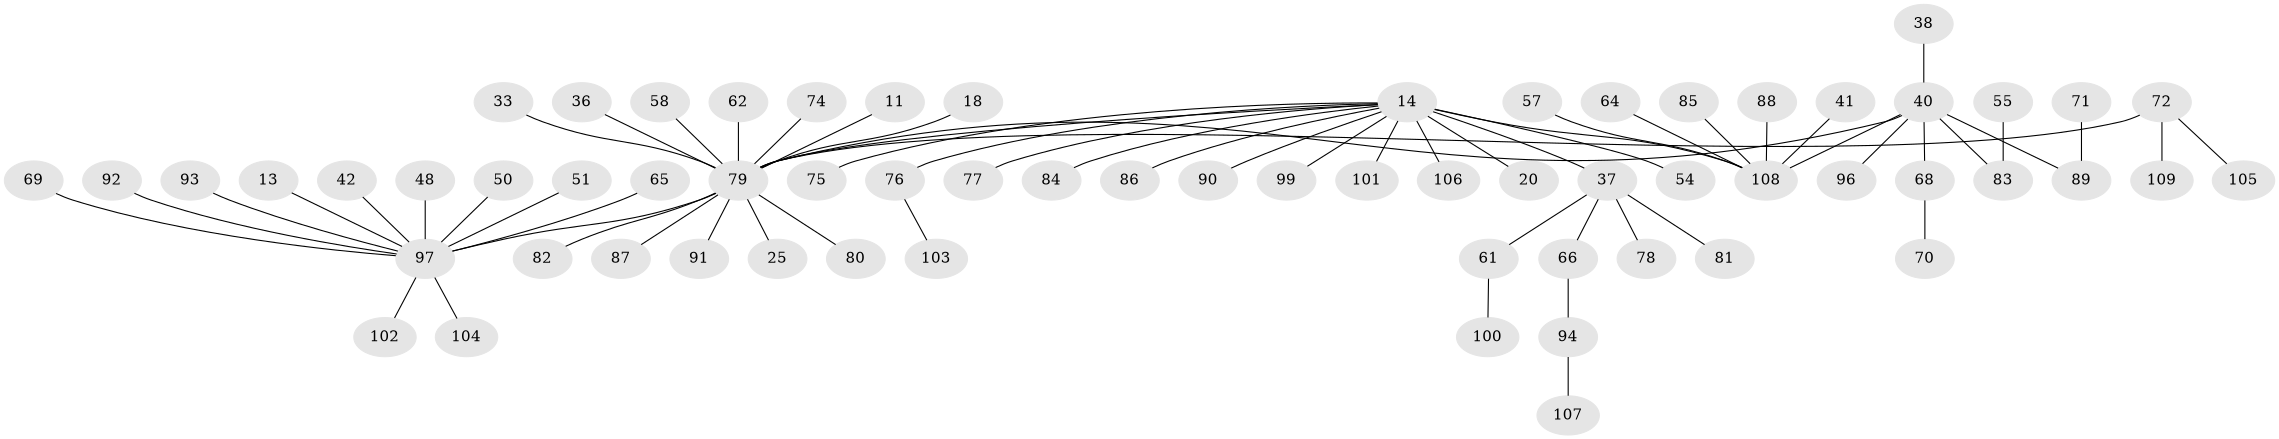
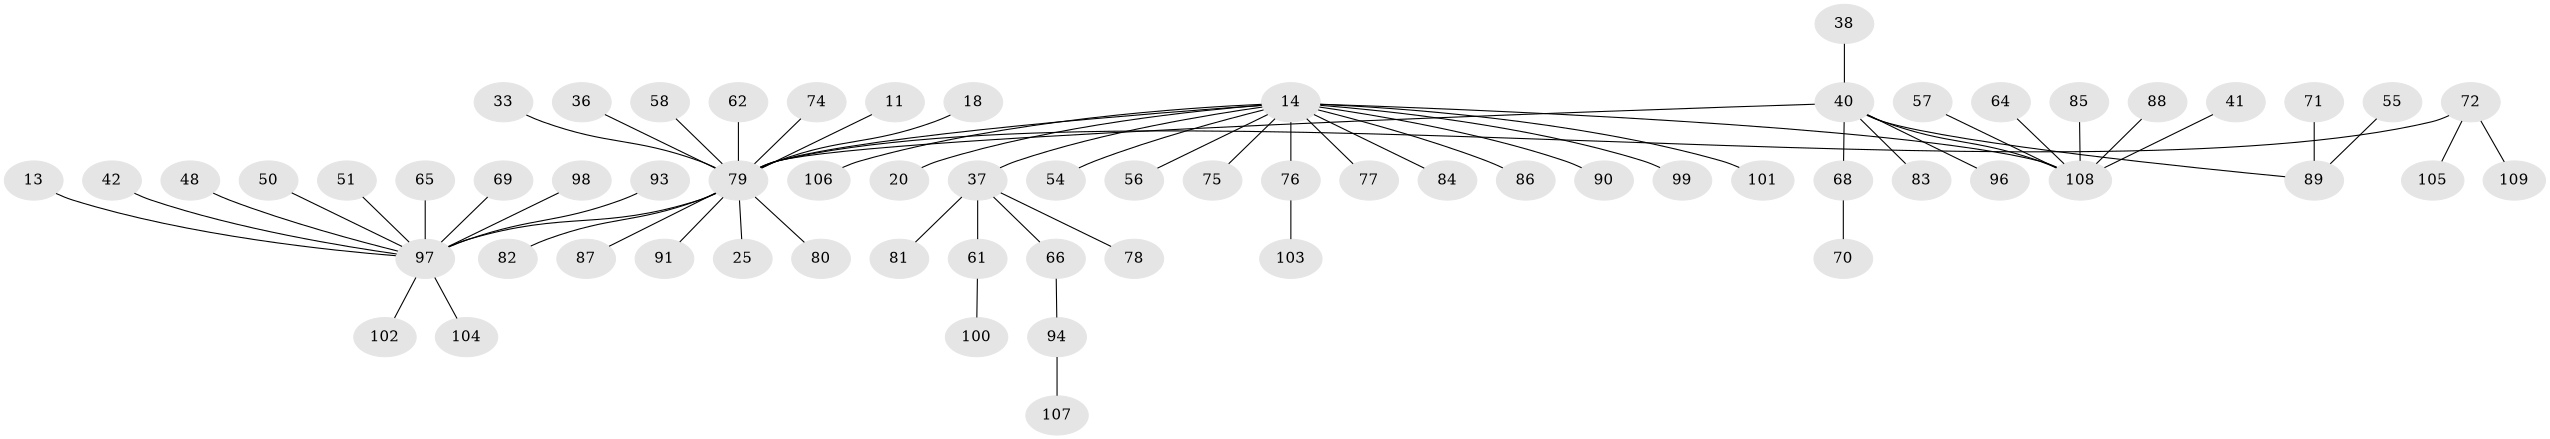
edge "55" -- "83": now "55" -- "89"
node "92": label "92" -> "98"
node "56": added
